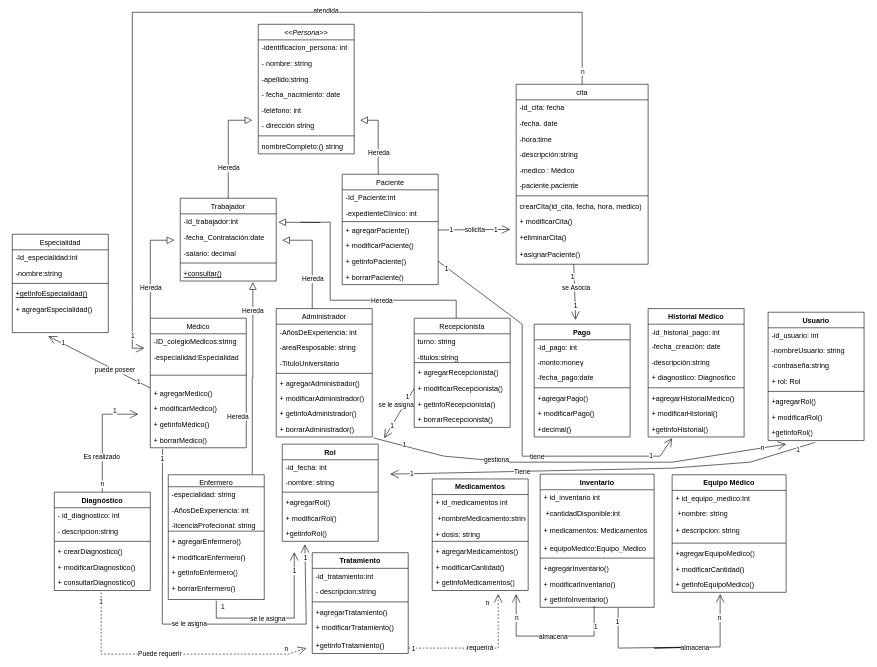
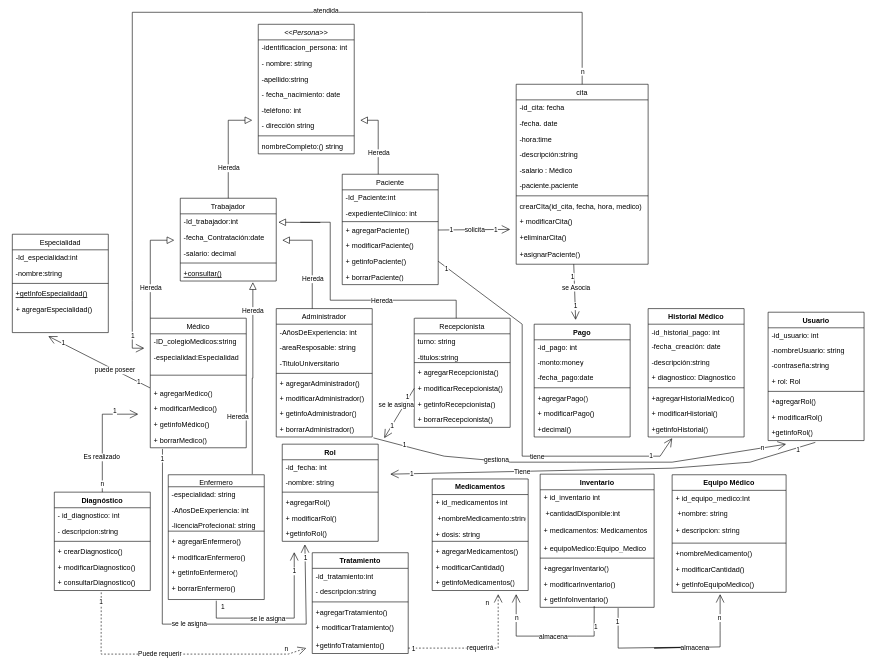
node "-medico : Médico": label "-medico : Médico" -> "-salario : Médico"
node "+agregarEquipoMedico()": label "+agregarEquipoMedico()" -> "+nombreMedicamento()"
